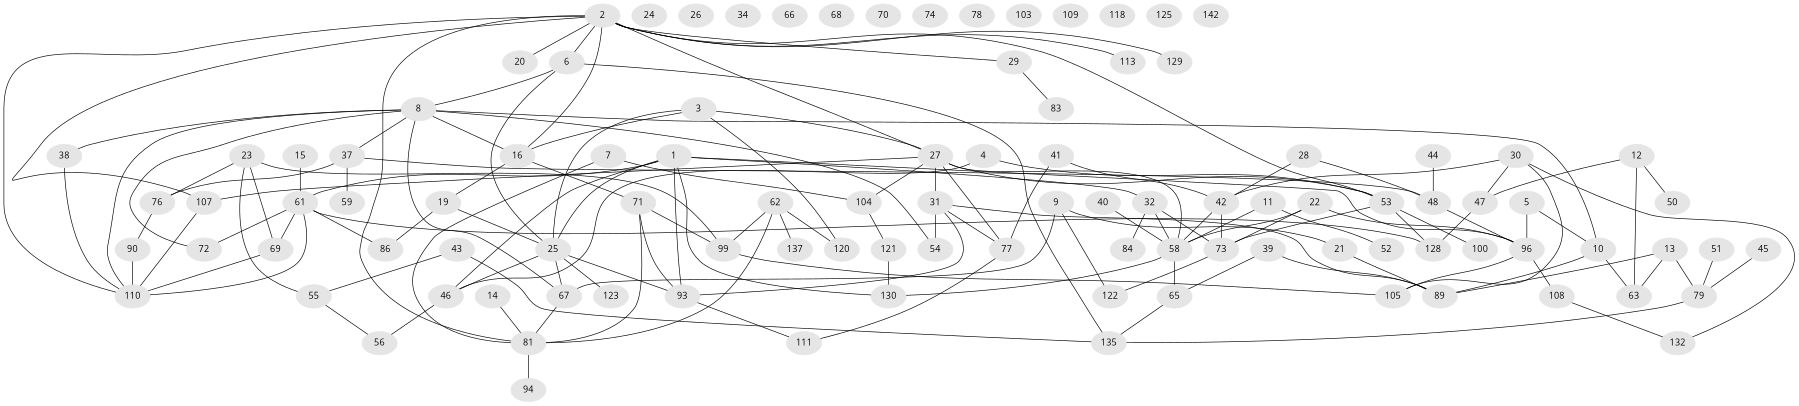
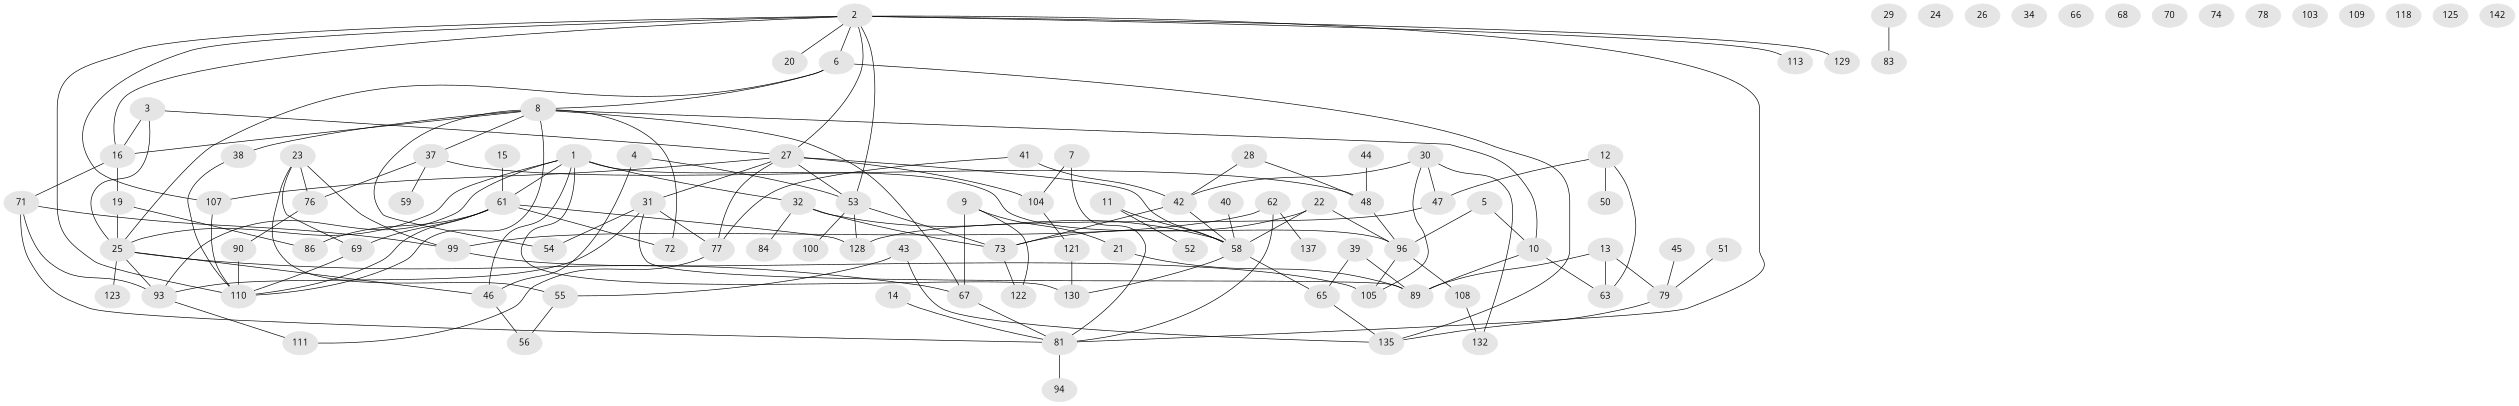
edge "2" -- "29": removed
node "120": removed
